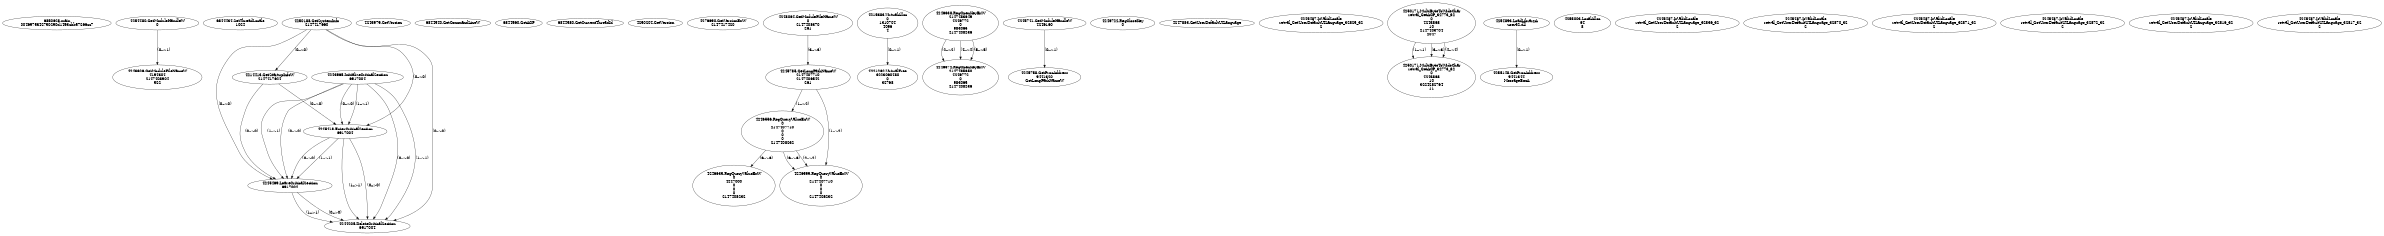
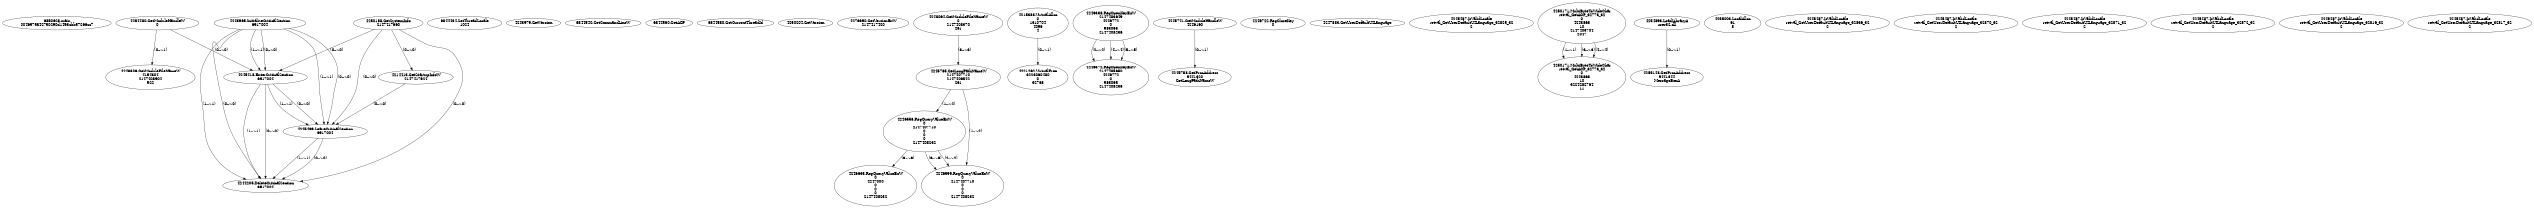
node "4255003.LocalAlloc 64 8": label "4255003.LocalAlloc 64 8" -> "4255003.LocalAlloc 61 8"
edge "4214413.GetStartupInfoW 2147417624" -> "4245418.EnterCriticalSection 6917004": now "4254480.GetModuleHandleW 0" -> "4245418.EnterCriticalSection 6917004"
